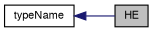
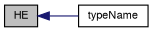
edge "HE" -> "typeName": reversed
